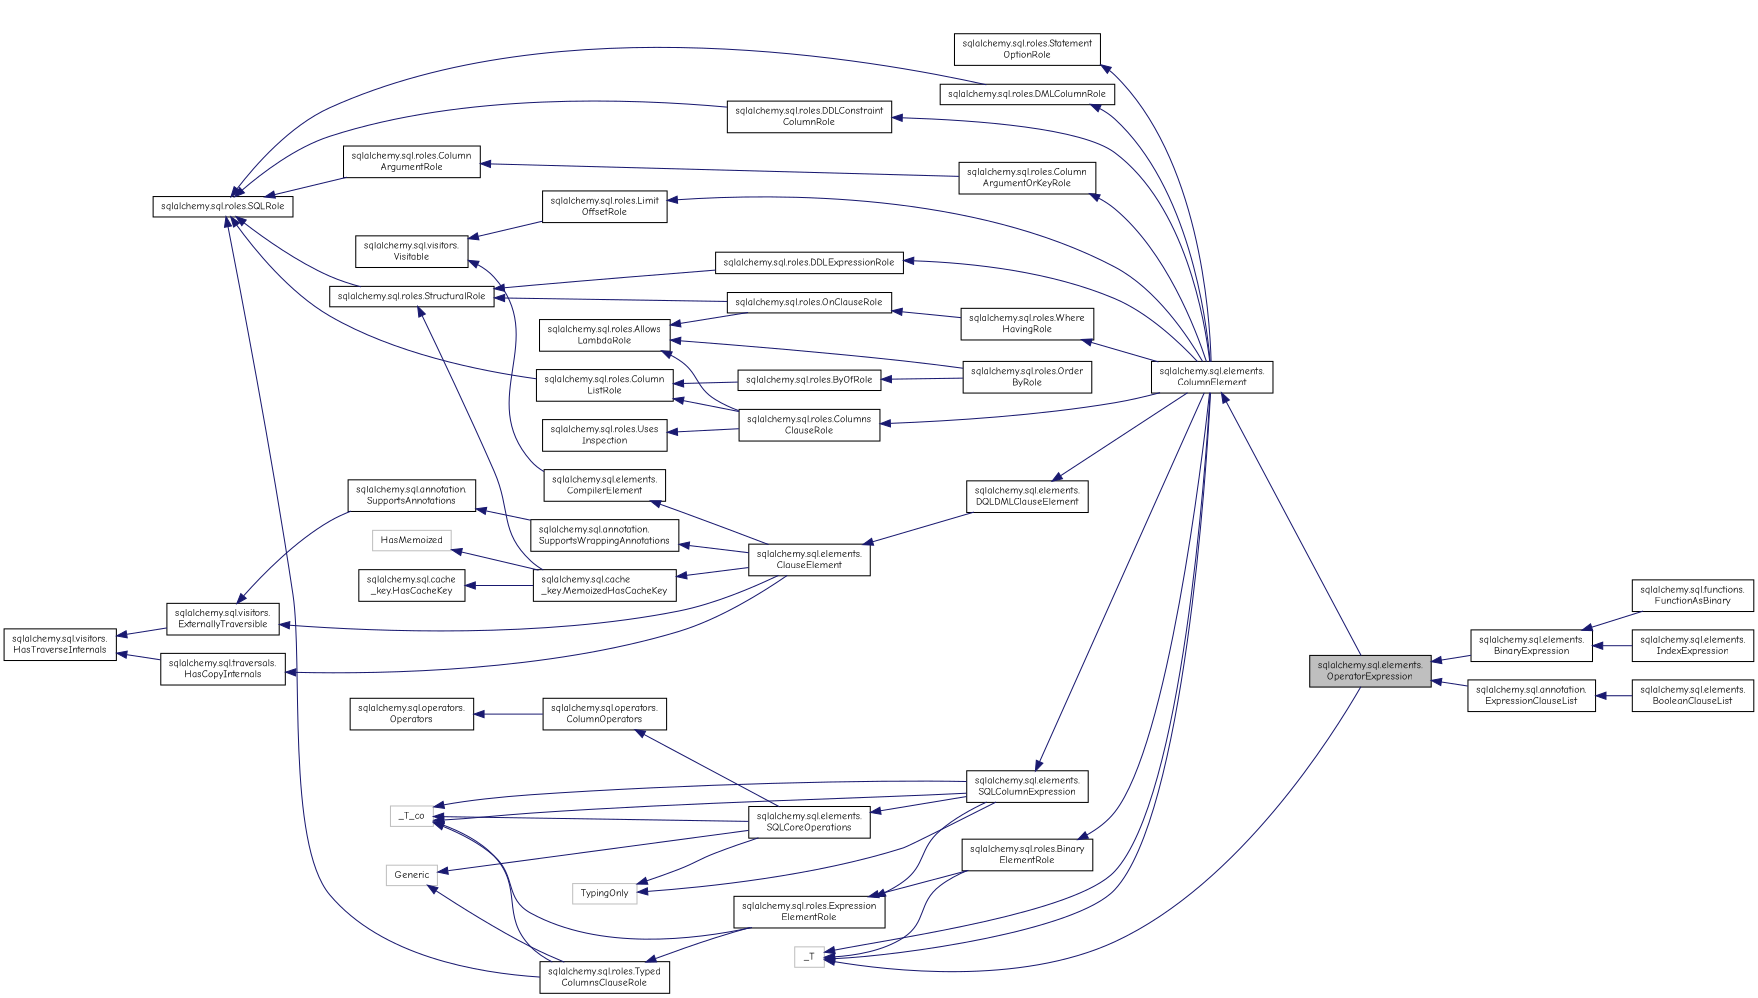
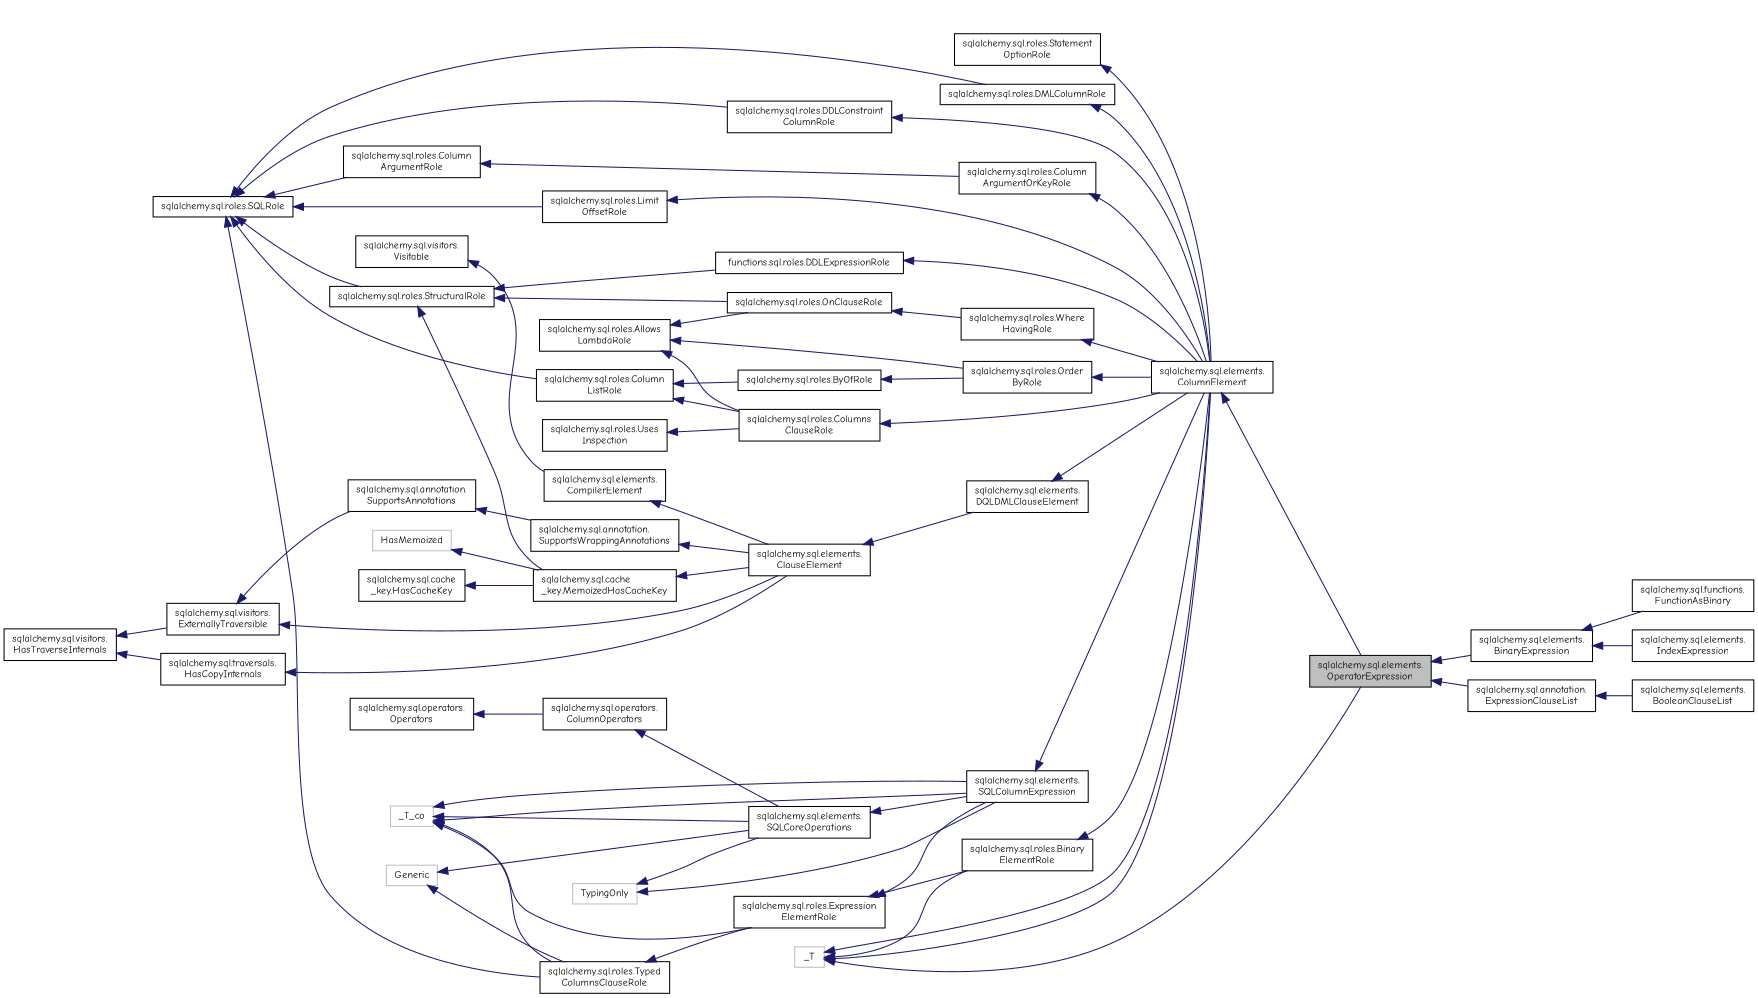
edge "sqlalchemy.sql.roles.Limit OffsetRole" -> "sqlalchemy.sql.visitors. Visitable": now "sqlalchemy.sql.roles.Limit OffsetRole" -> "sqlalchemy.sql.roles.SQLRole"
node "sqlalchemy.sql.roles.DDLExpressionRole": label "sqlalchemy.sql.roles.DDLExpressionRole" -> "functions.sql.roles.DDLExpressionRole"
edge "sqlalchemy.sql.elements. ColumnElement" -> "sqlalchemy.sql.roles.Order ByRole": added
